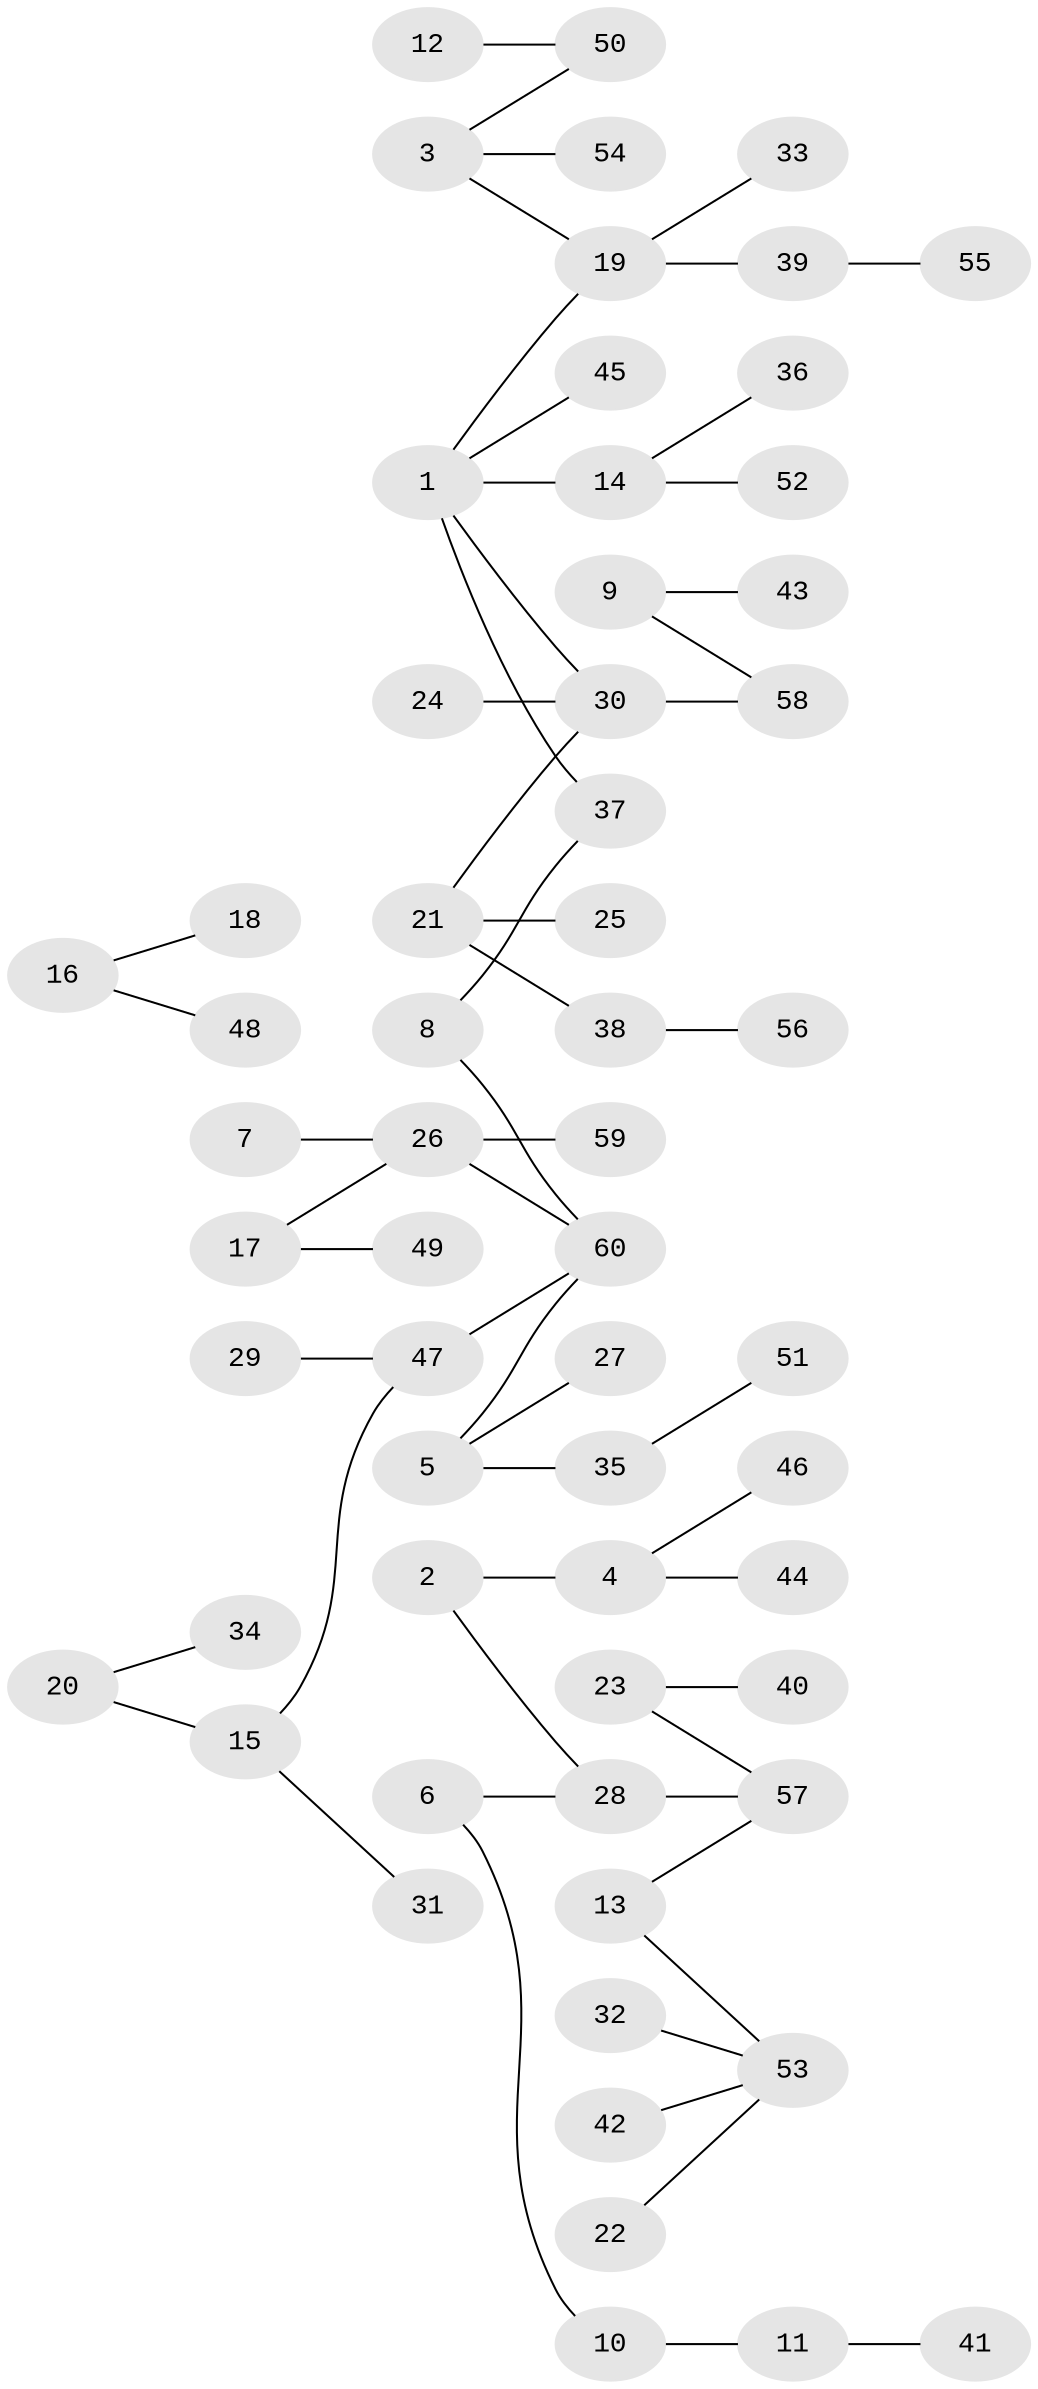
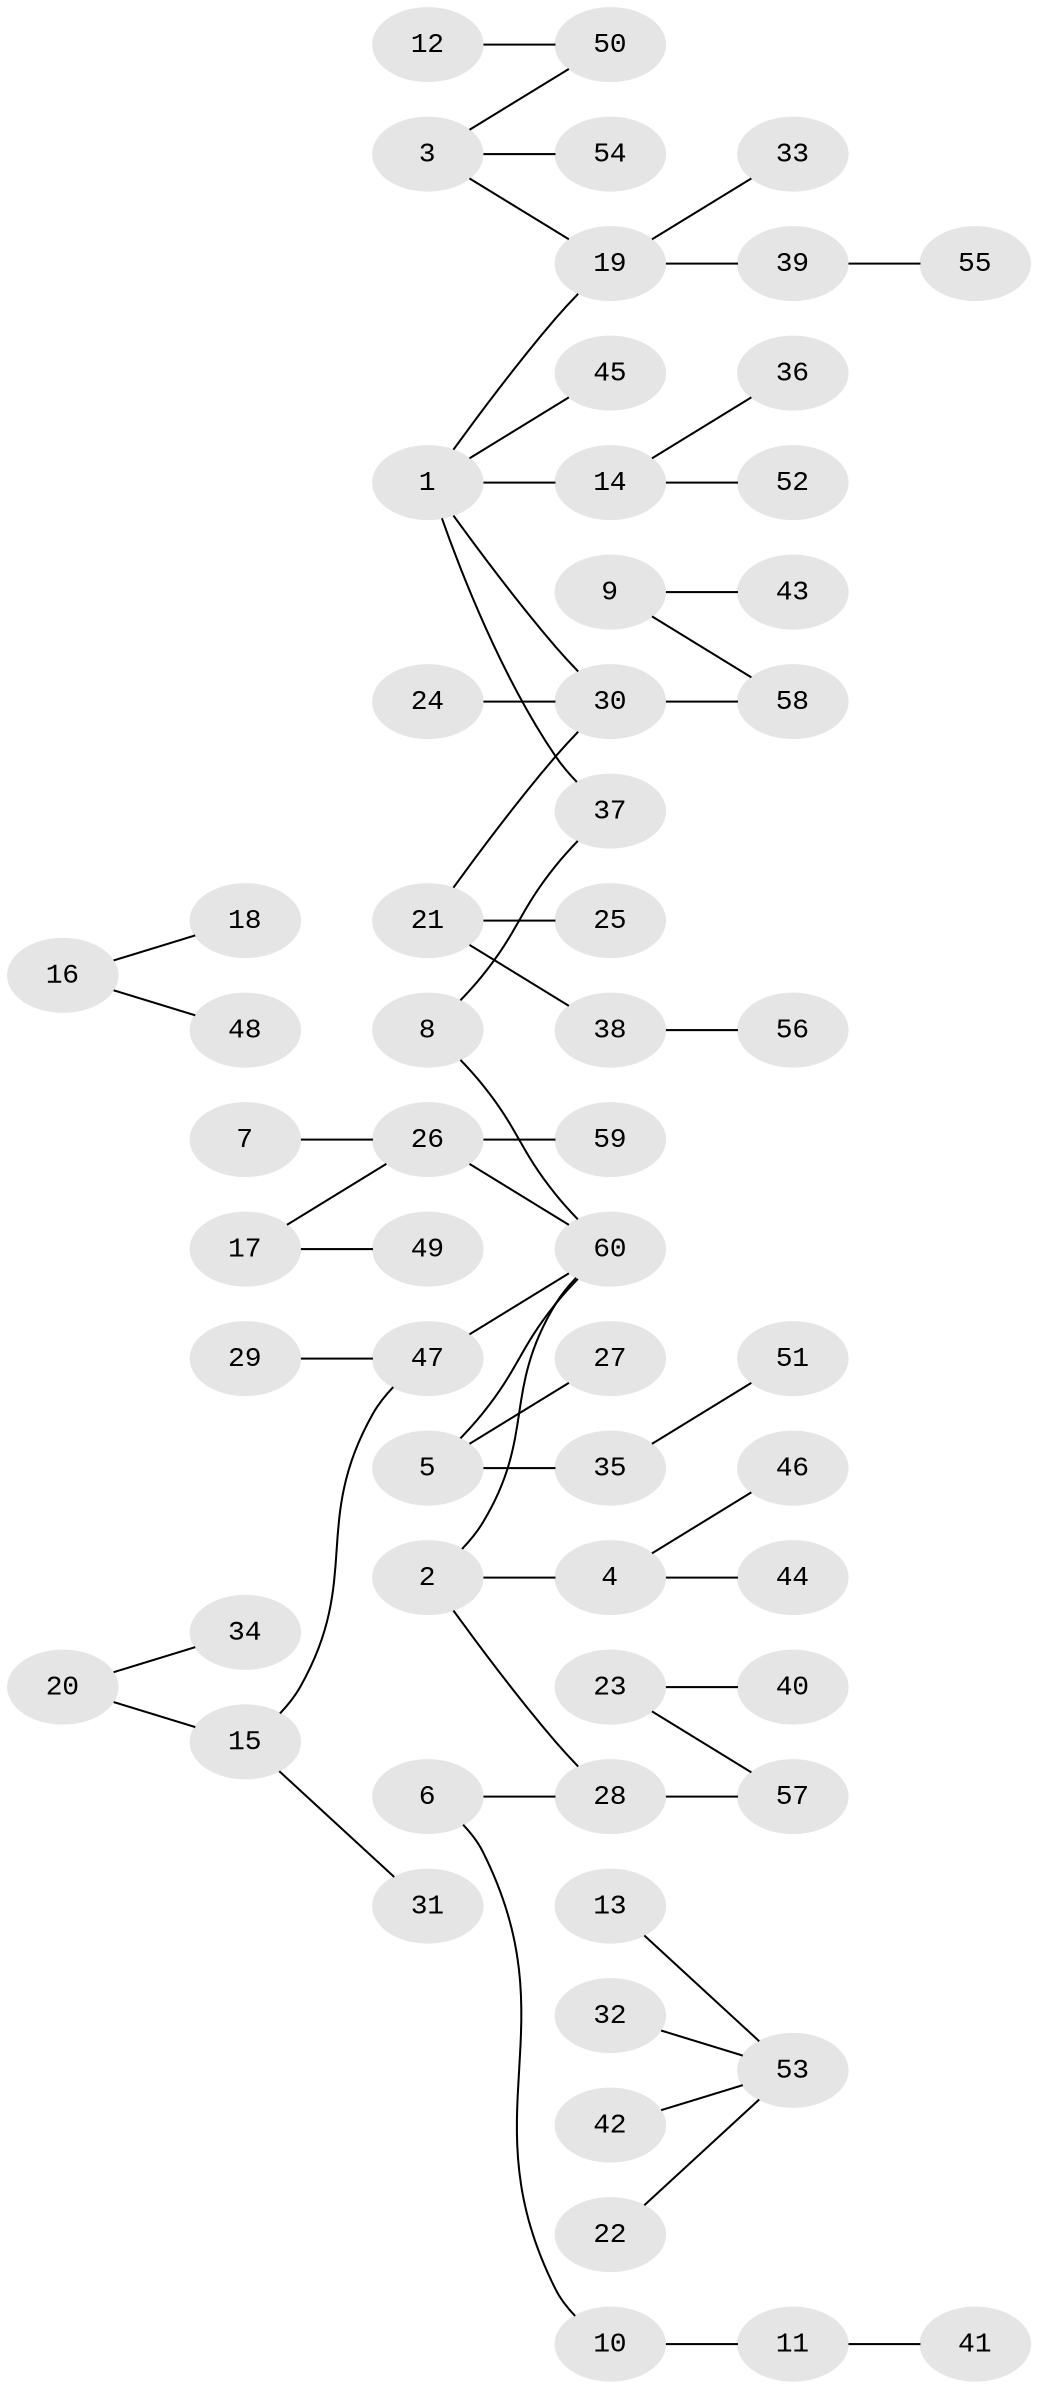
edge "60" -- "2": added
edge "57" -- "13": removed
